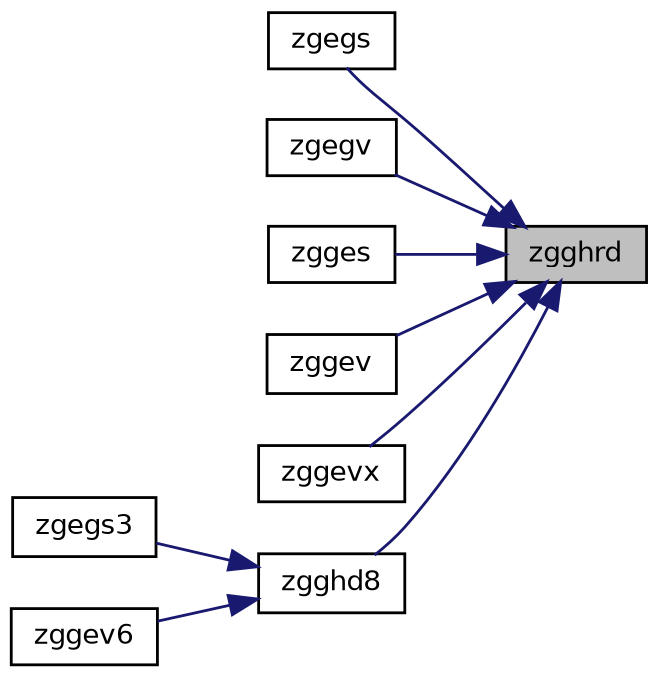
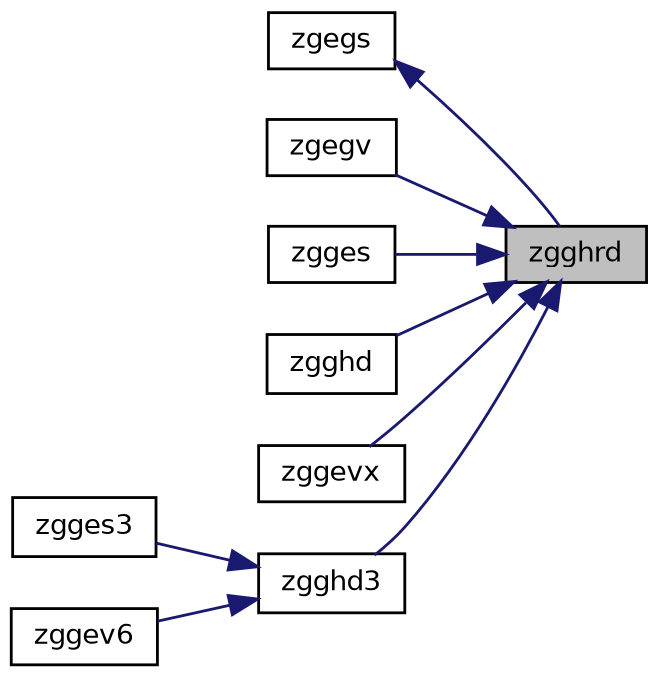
edge "zgegs" -> "zgghrd": reversed
node "zggev": label "zggev" -> "zgghd"
node "zgegs3": label "zgegs3" -> "zgges3"
node "zgghd8": label "zgghd8" -> "zgghd3"
